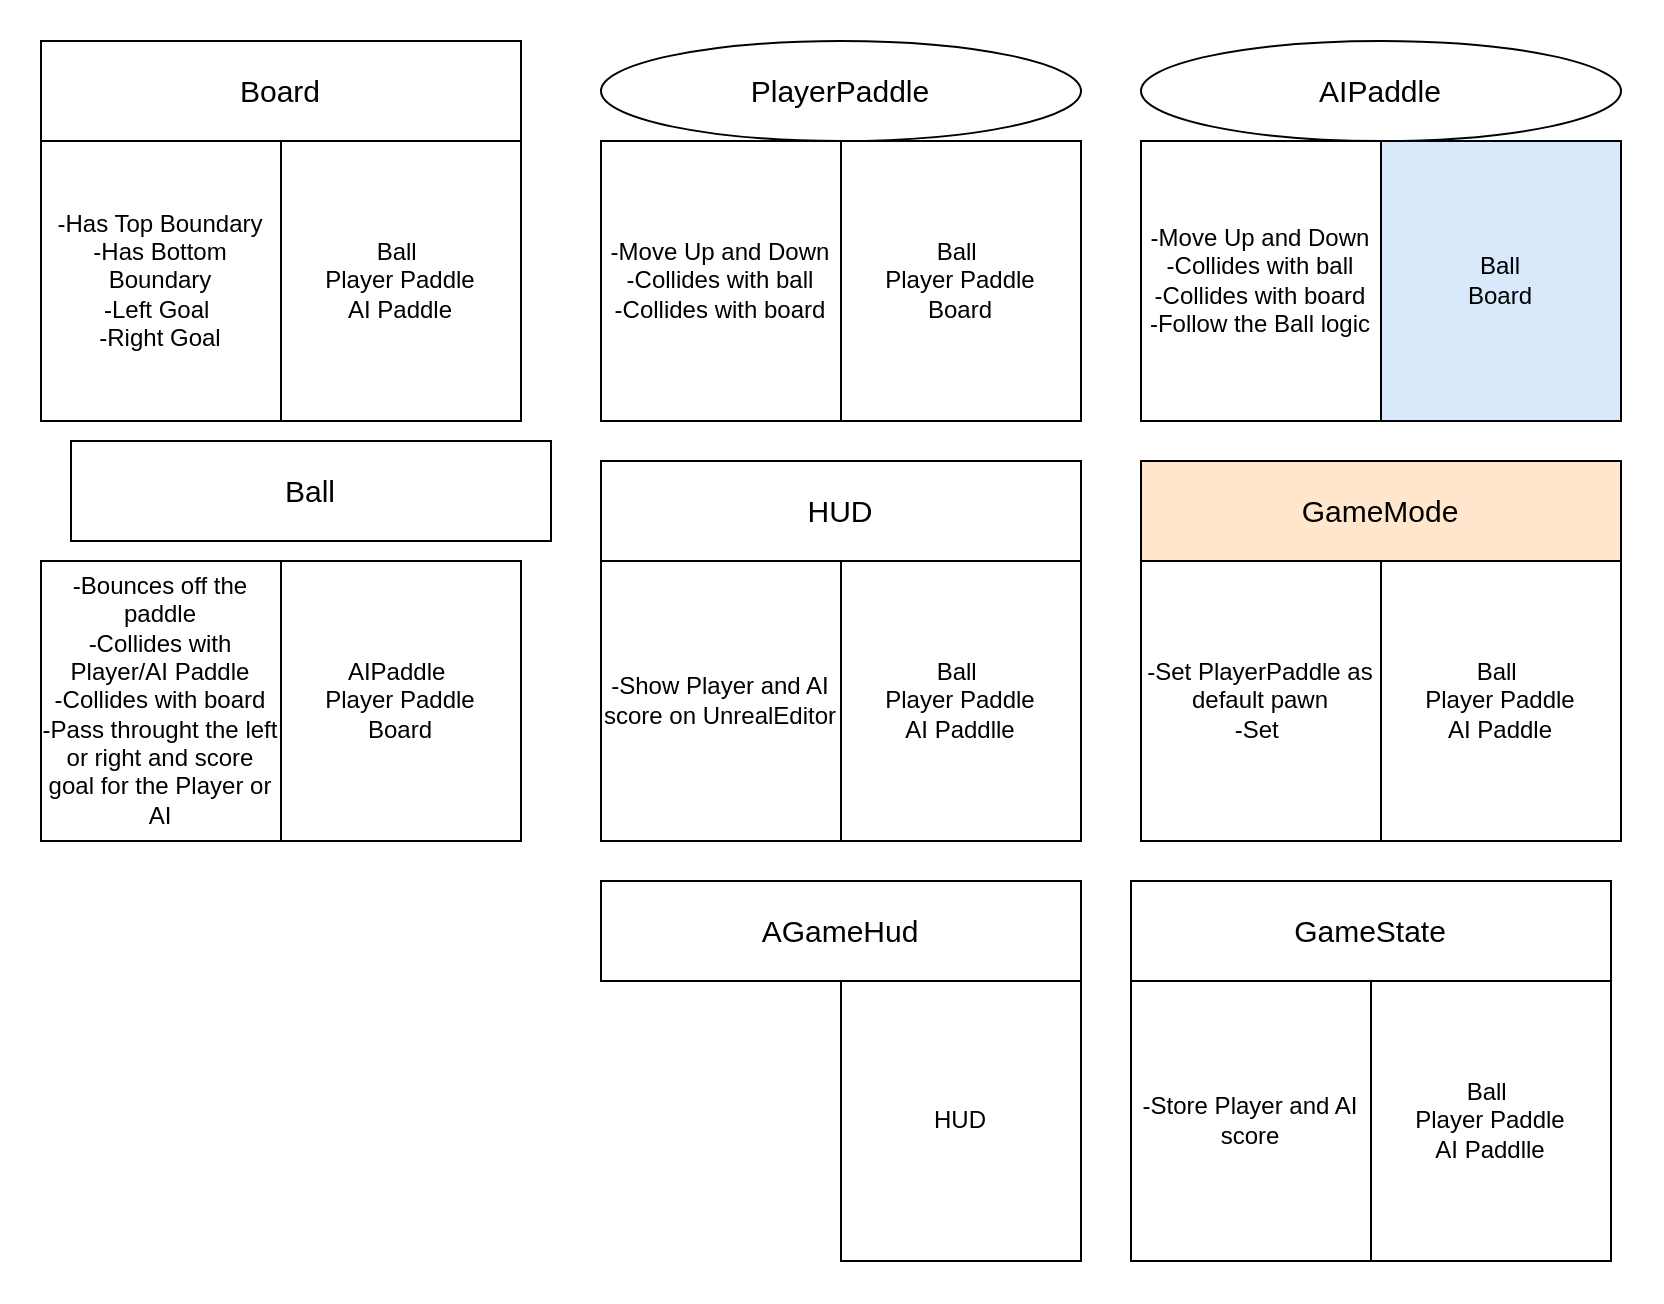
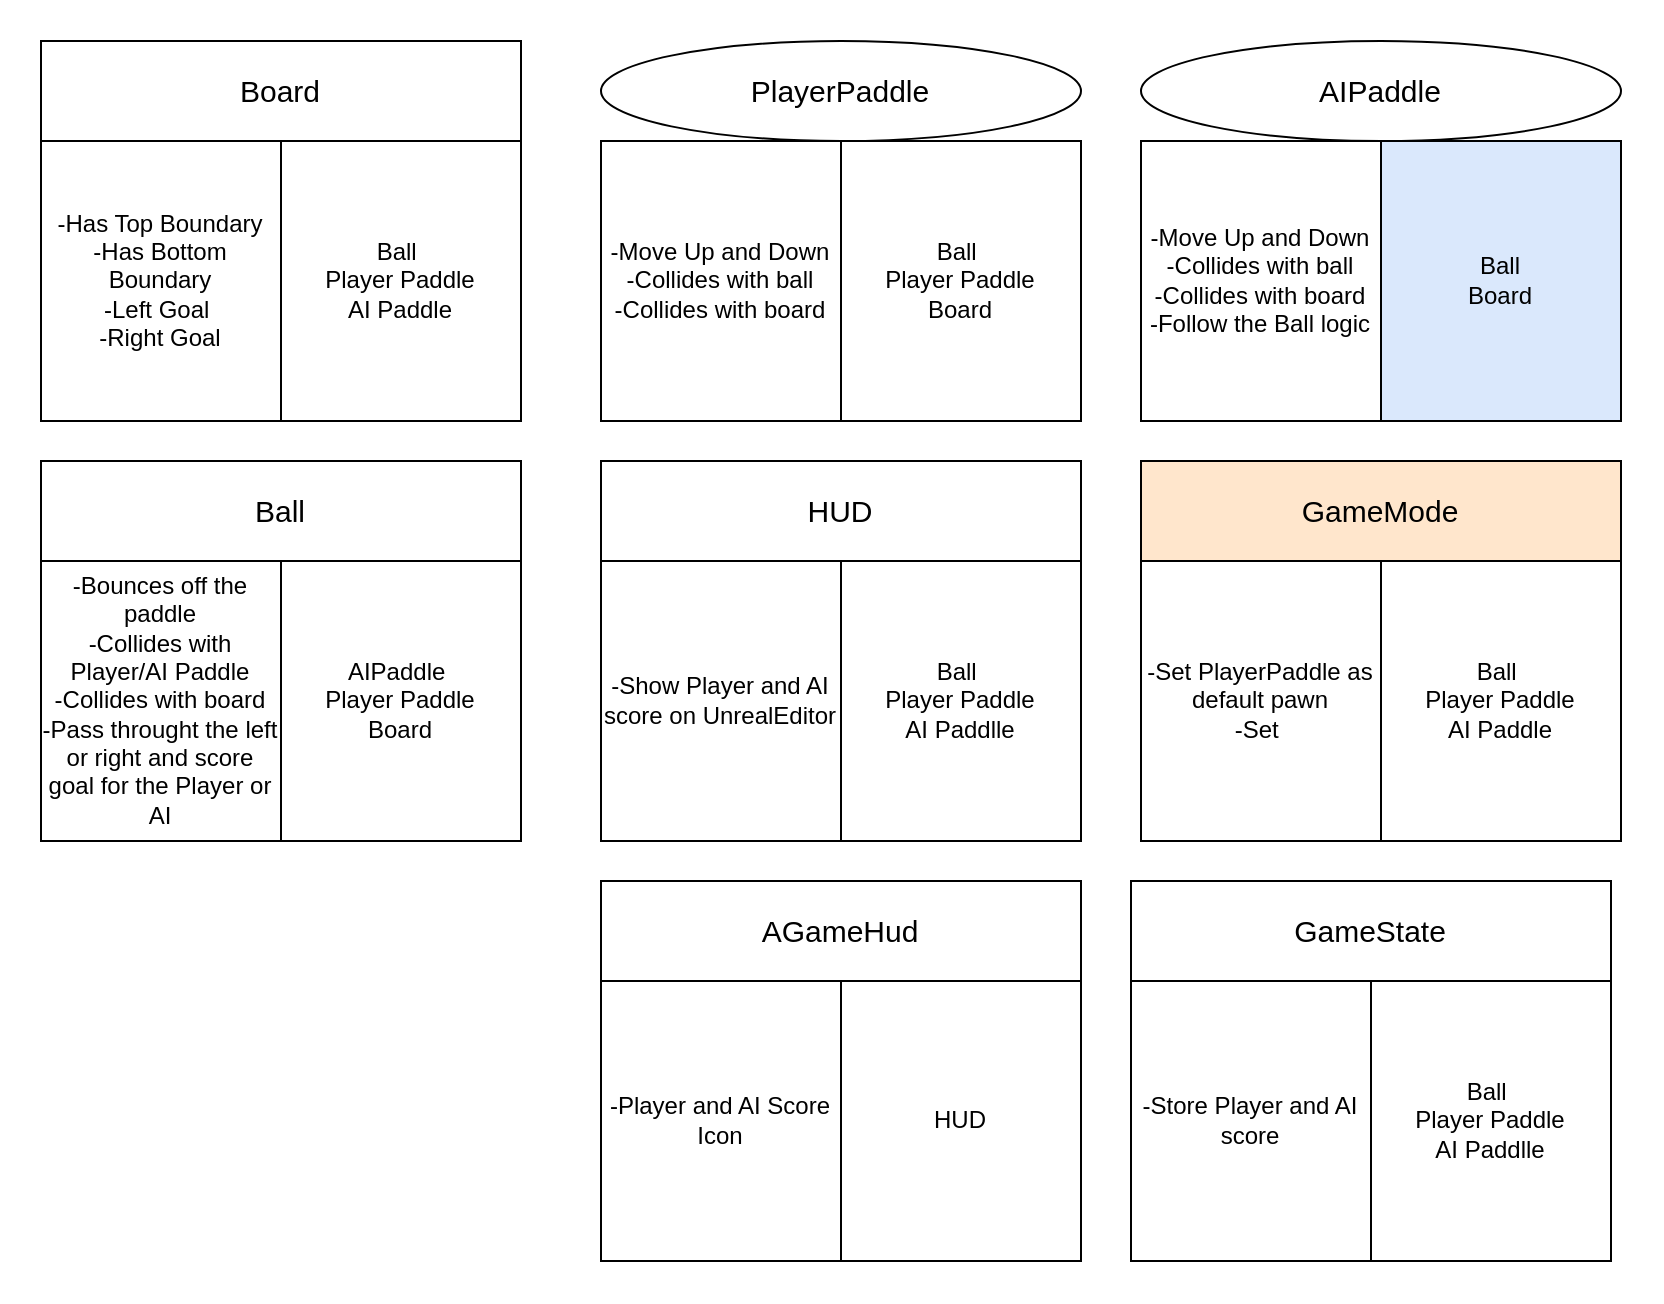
node "Ball": moved (311, 491) -> (281, 511)
node "-Player and AI Score Icon": added
